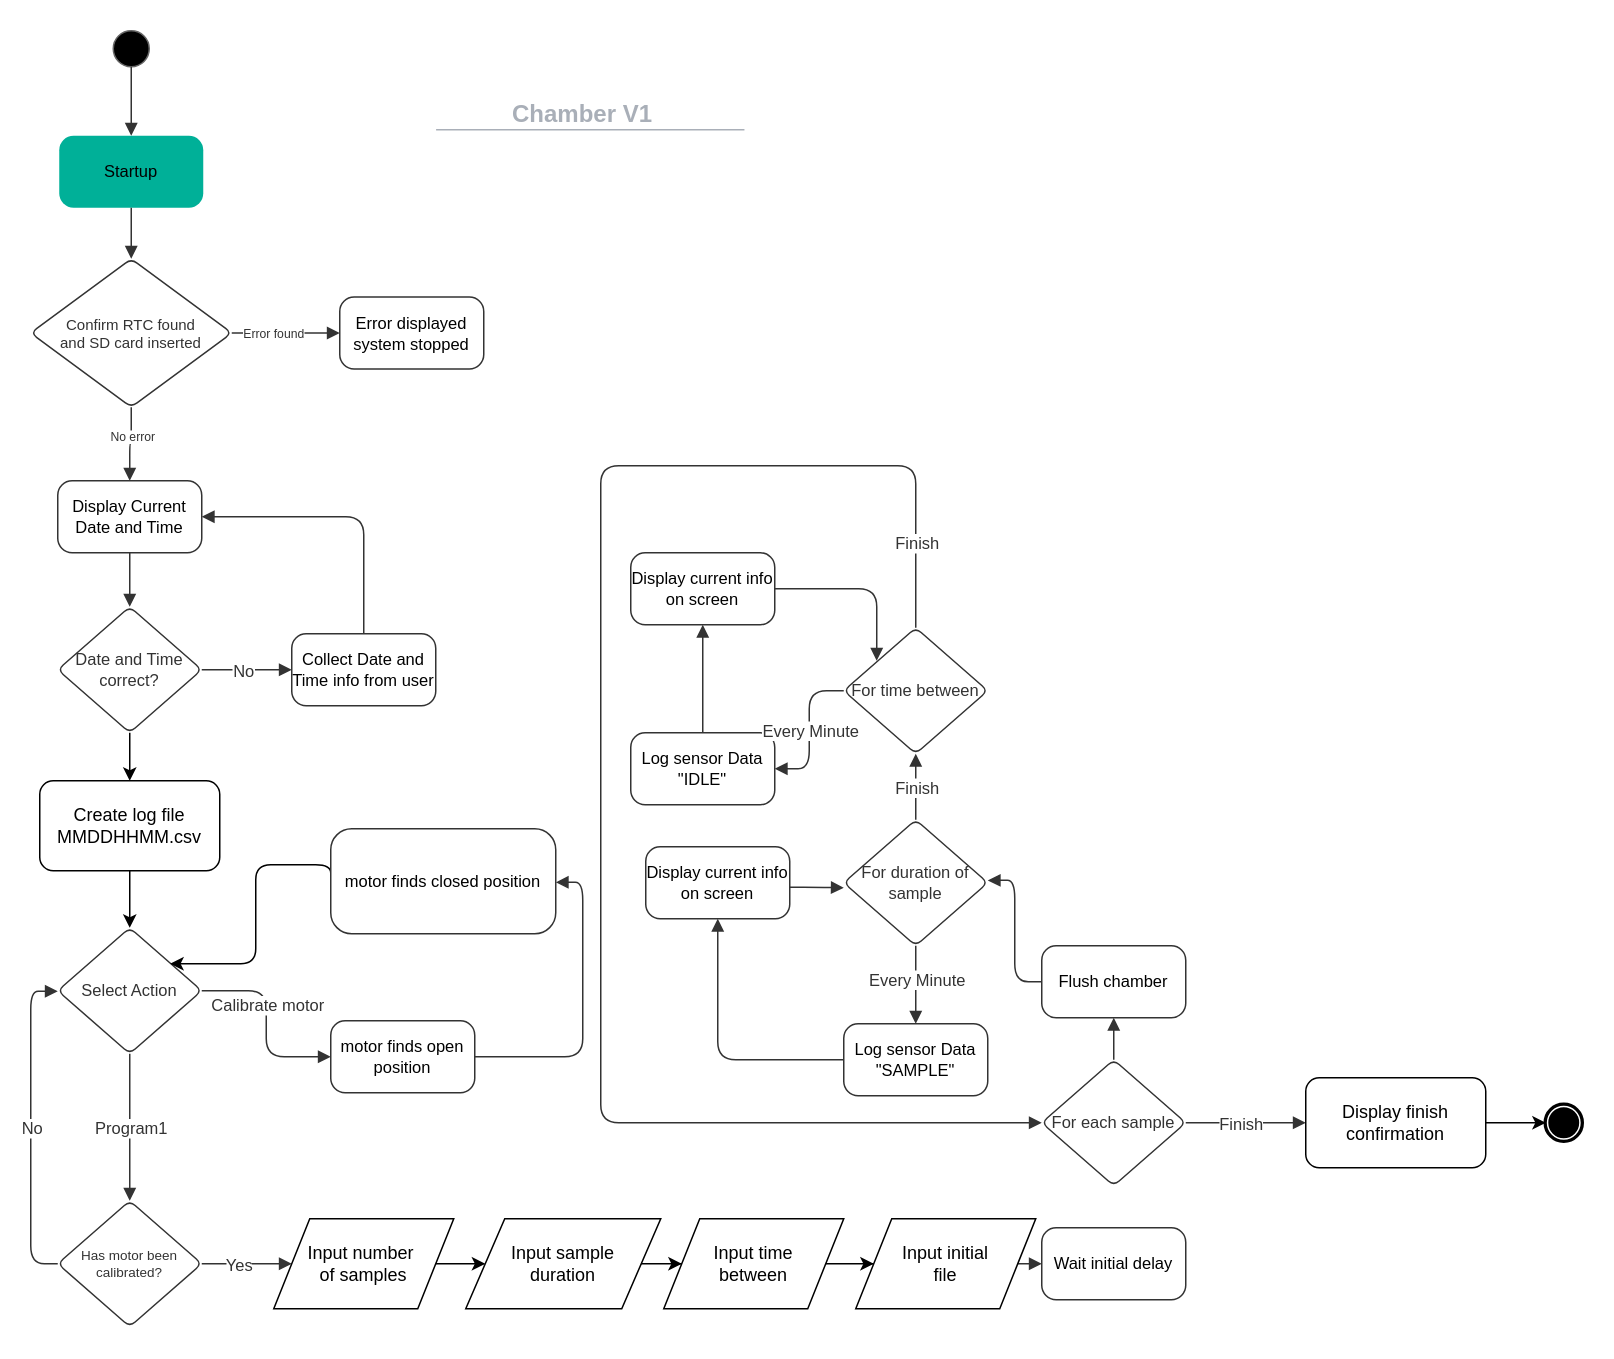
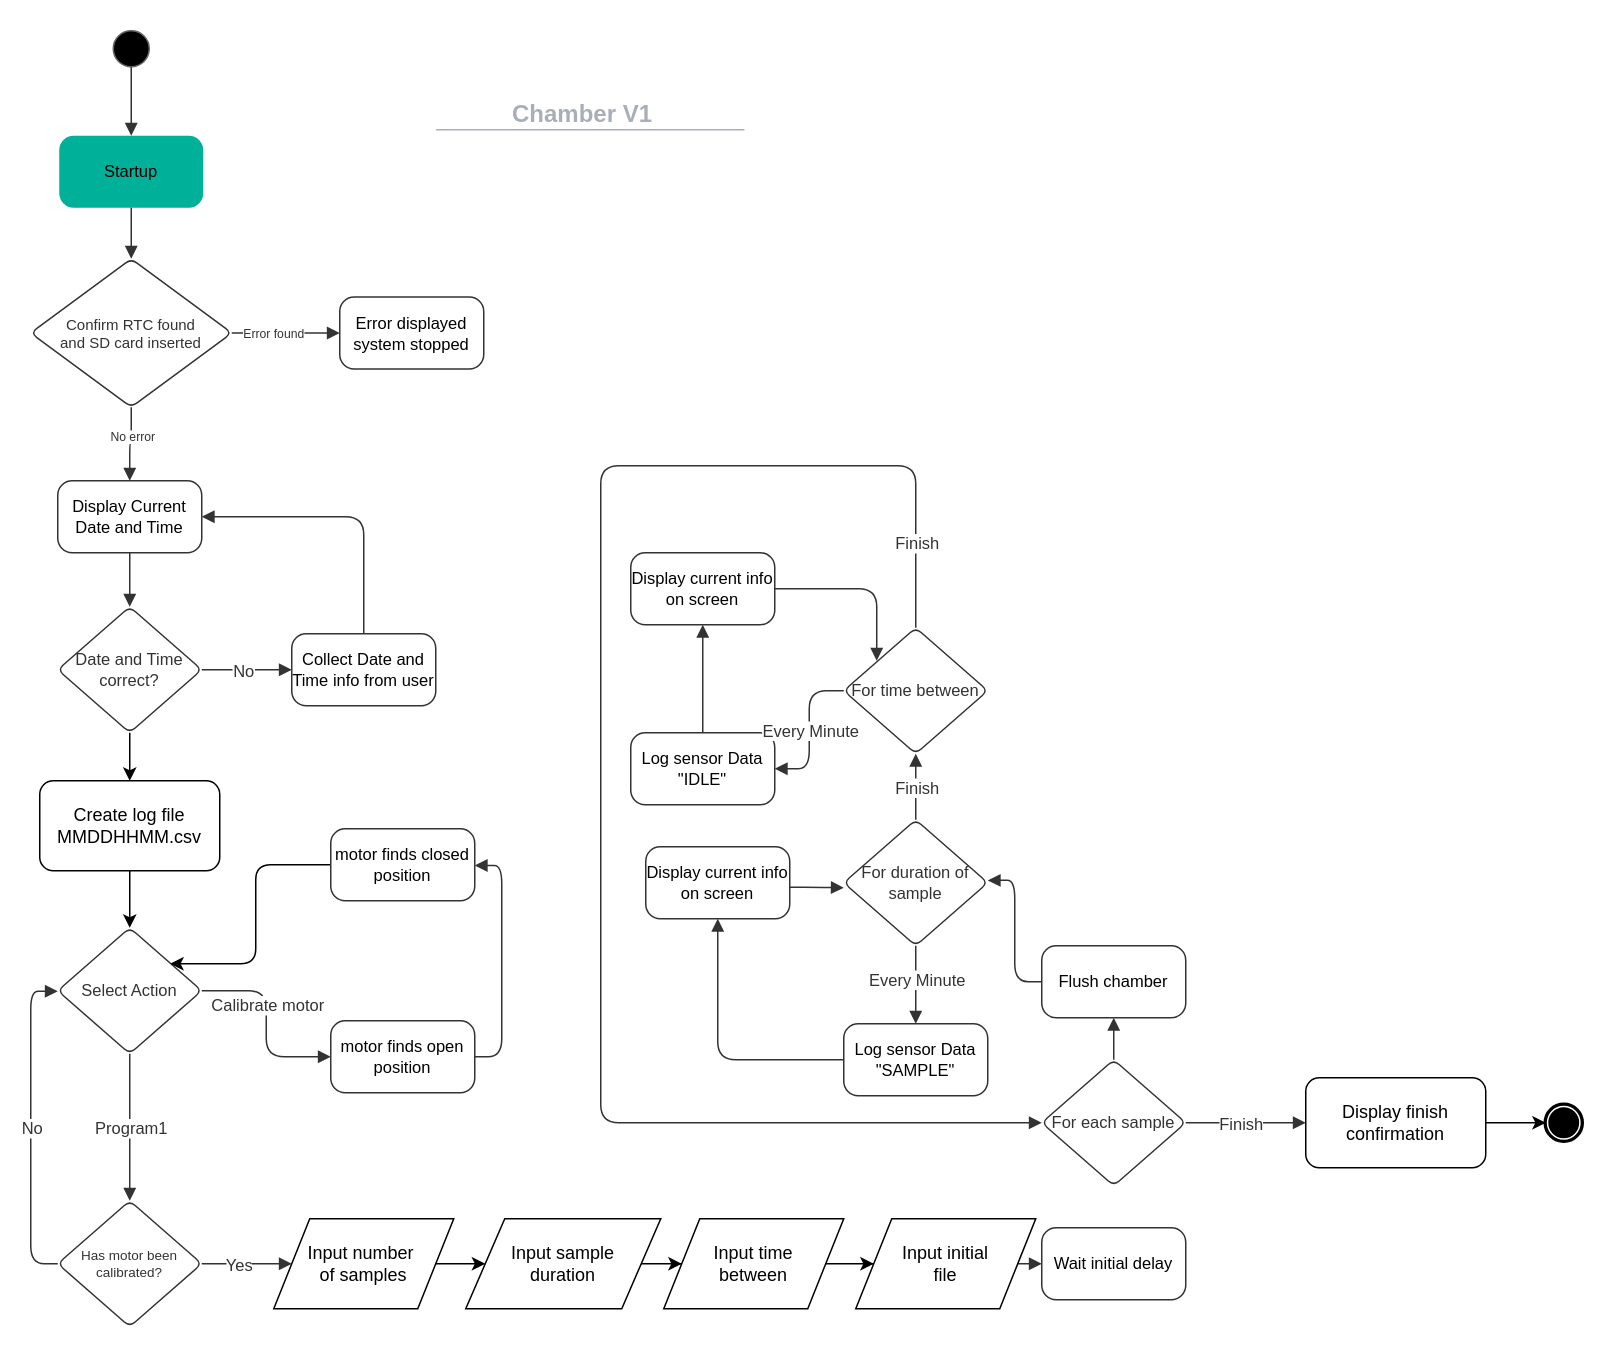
node "motor finds closed position": size 225x105 -> 144x72
